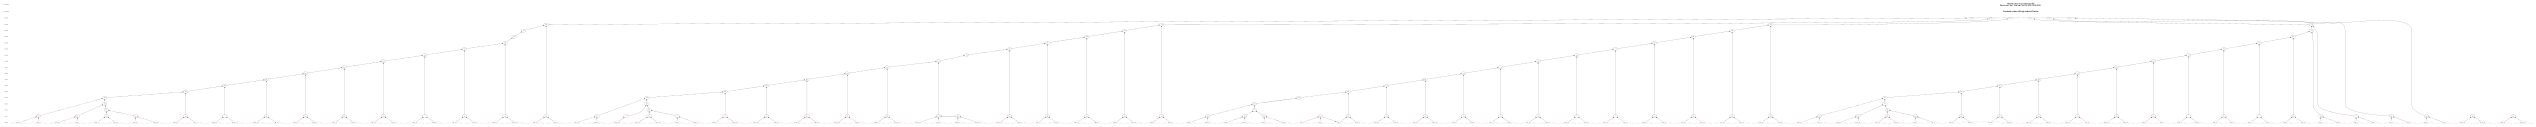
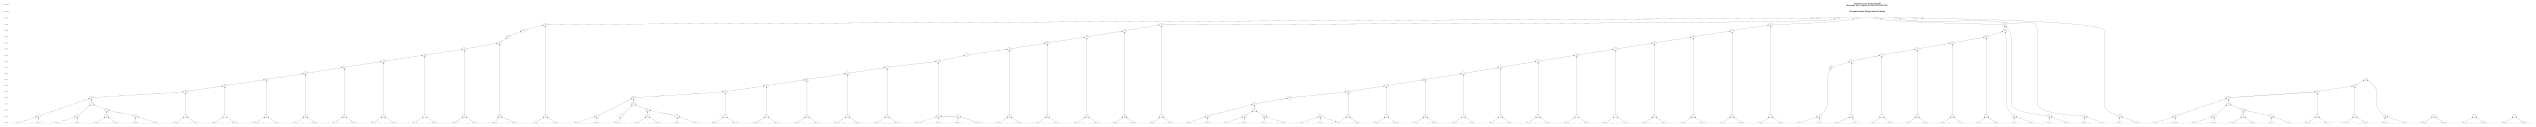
node "254": removed
